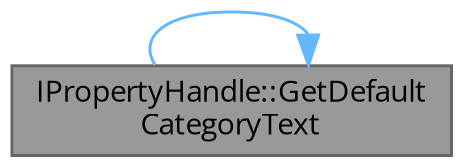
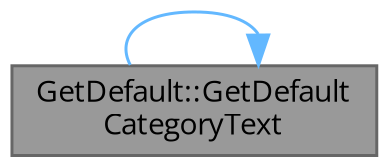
node "IPropertyHandle::GetDefault CategoryText": label "IPropertyHandle::GetDefault CategoryText" -> "GetDefault::GetDefault CategoryText"
